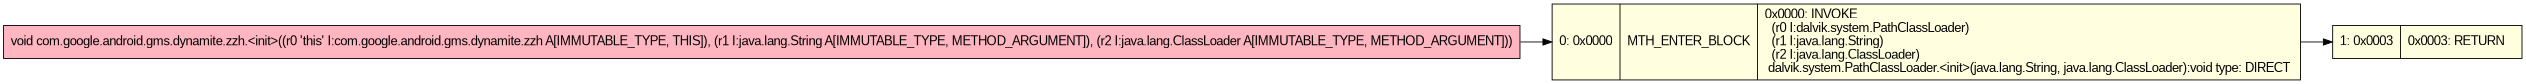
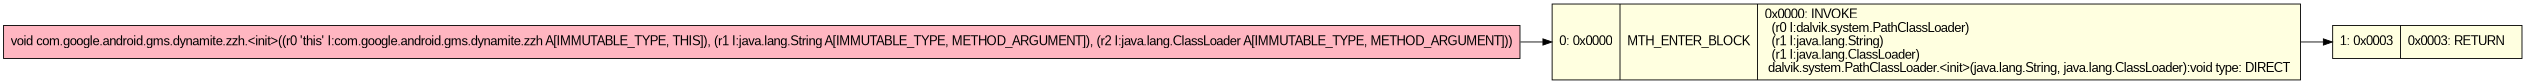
node "0: 0x0000": text "(r2 I:java.lang.ClassLoader)" -> "(r1 I:java.lang.ClassLoader)"
